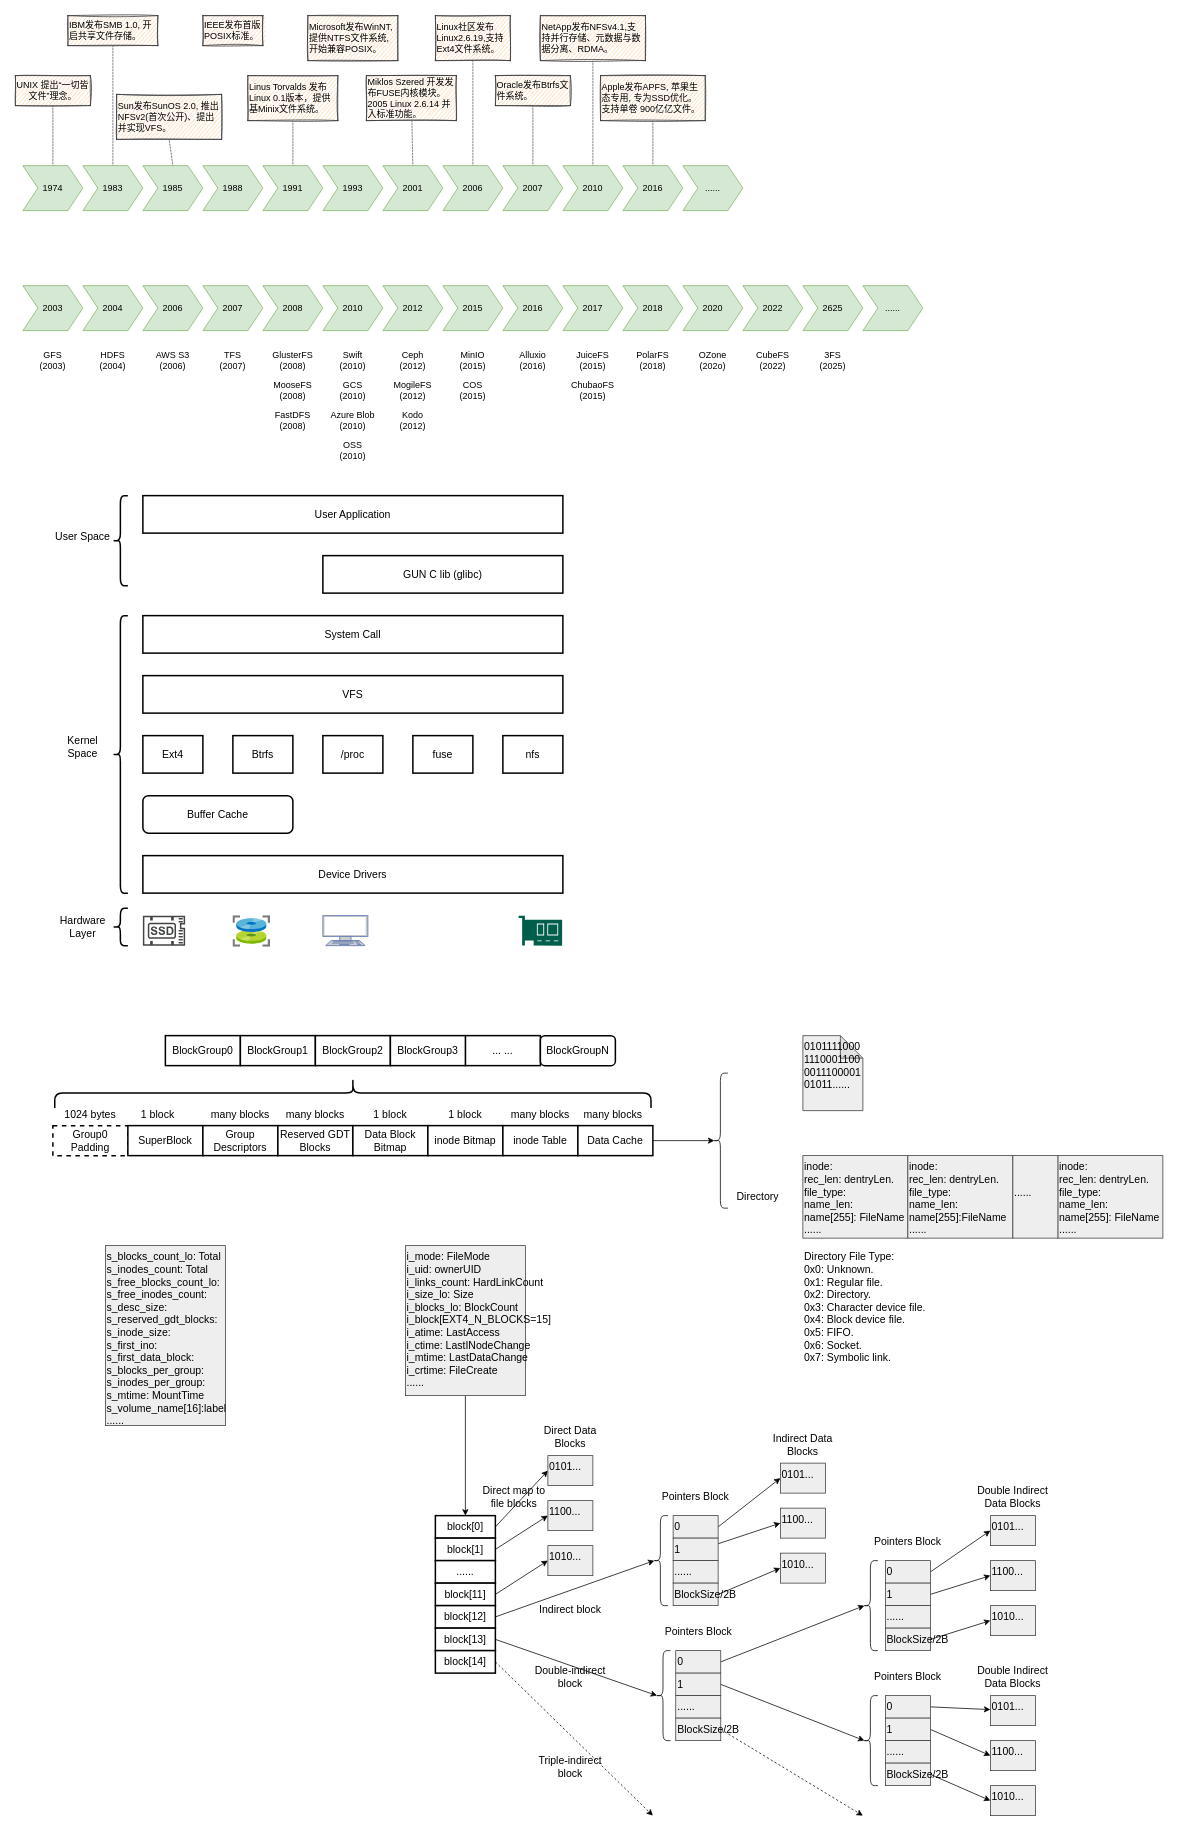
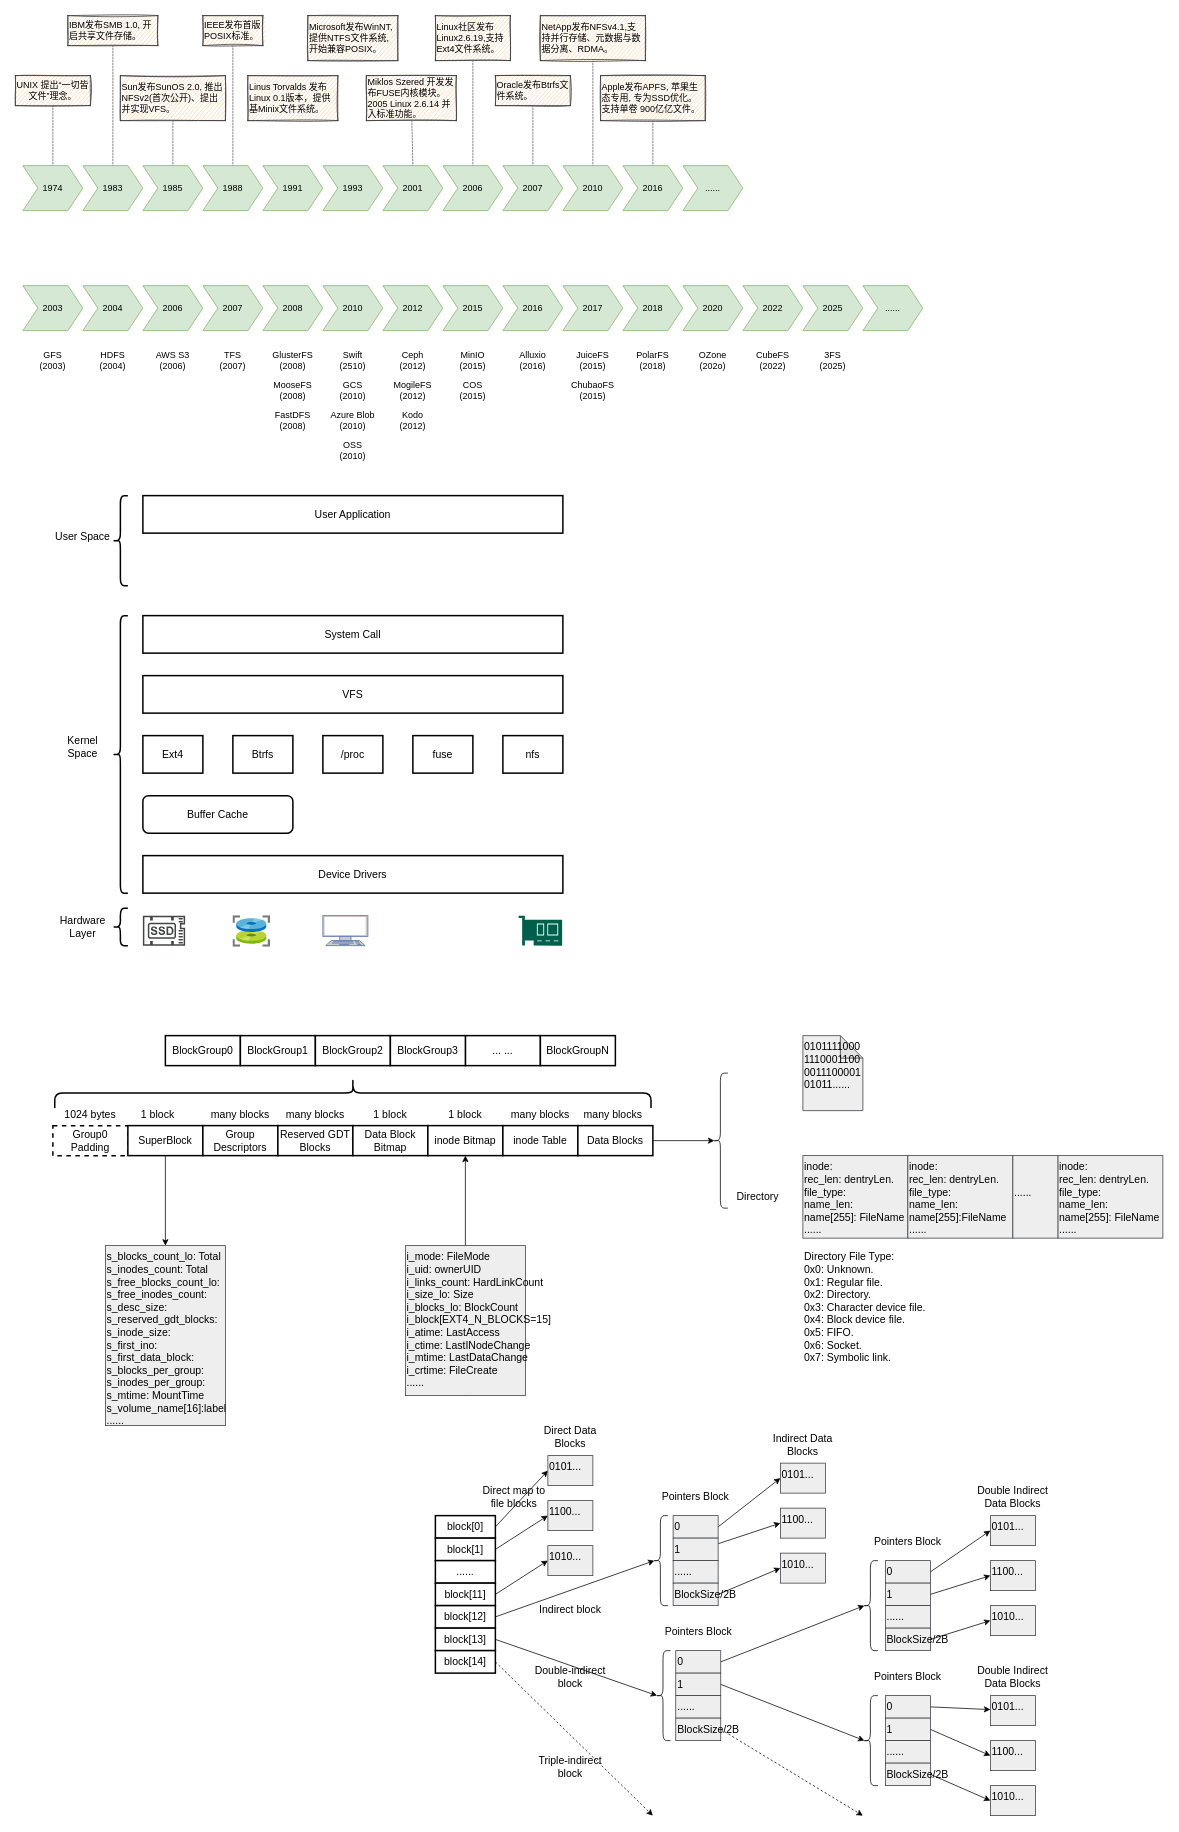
edge "IEEE发布首版POSIX标准。" -- "1988": added
node "Sun发布SunOS 2.0, 推出NFSv2(首次公开)、提出并实现VFS。": moved (169, 117) -> (173, 98)
edge "Linus Torvalds 发布 Linux 0.1版本，提供基Minix文件系统。" -- "1991": removed
node "2625": label "2625" -> "2025"
node "Swift (2010)": label "Swift (2010)" -> "Swift (2510)"
node "GUN C lib (glibc)": removed
node "BlockGroupN": shape rounded rectangle -> rectangle
node "Data Cache": label "Data Cache" -> "Data Blocks"
edge "SuperBlock" -> "s_blocks_count_lo: Total s_inodes_count: Total s_free_blocks_count_lo: s_free_inodes_count: s_desc_size: s_reserved_gdt_blocks: s_inode_size: s_first_ino: s_first_data_block: s_blocks_per_group: s_inodes_per_group: s_mtime: MountTime s_volume_name[16]:label ......": added
edge "i_mode: FileMode i_uid: ownerUID i_links_count: HardLinkCount i_size_lo: Size i_blocks_lo: BlockCount i_block[EXT4_N_BLOCKS=15] i_atime: LastAccess i_ctime: LastINodeChange i_mtime: LastDataChange i_crtime: FileCreate ......" -> "block[0]": now "i_mode: FileMode i_uid: ownerUID i_links_count: HardLinkCount i_size_lo: Size i_blocks_lo: BlockCount i_block[EXT4_N_BLOCKS=15] i_atime: LastAccess i_ctime: LastINodeChange i_mtime: LastDataChange i_crtime: FileCreate ......" -> "inode Bitmap"
